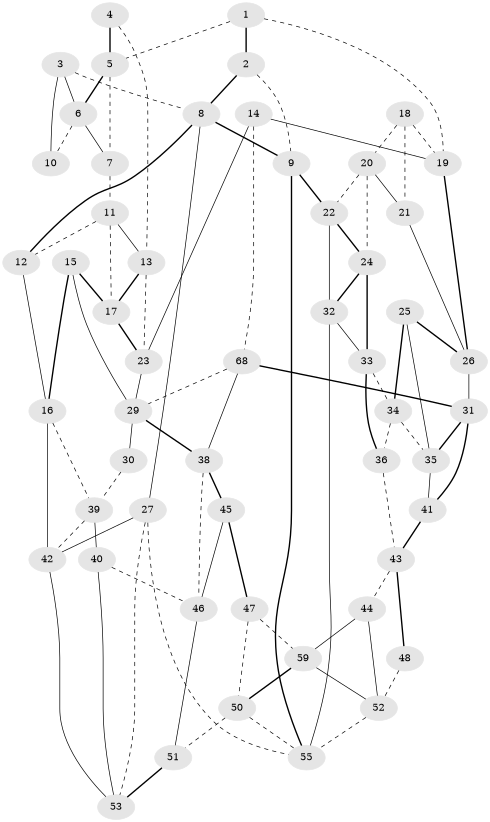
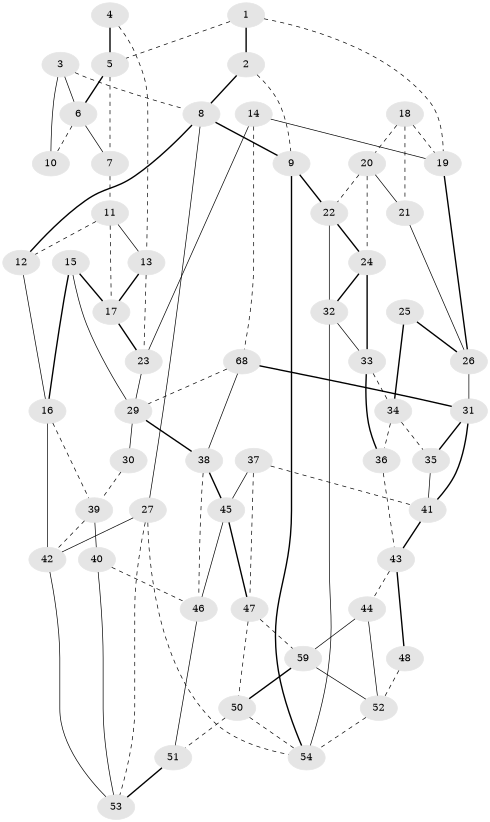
edge "25" -- "35": removed
node "37": added
node "55": label "55" -> "54"
